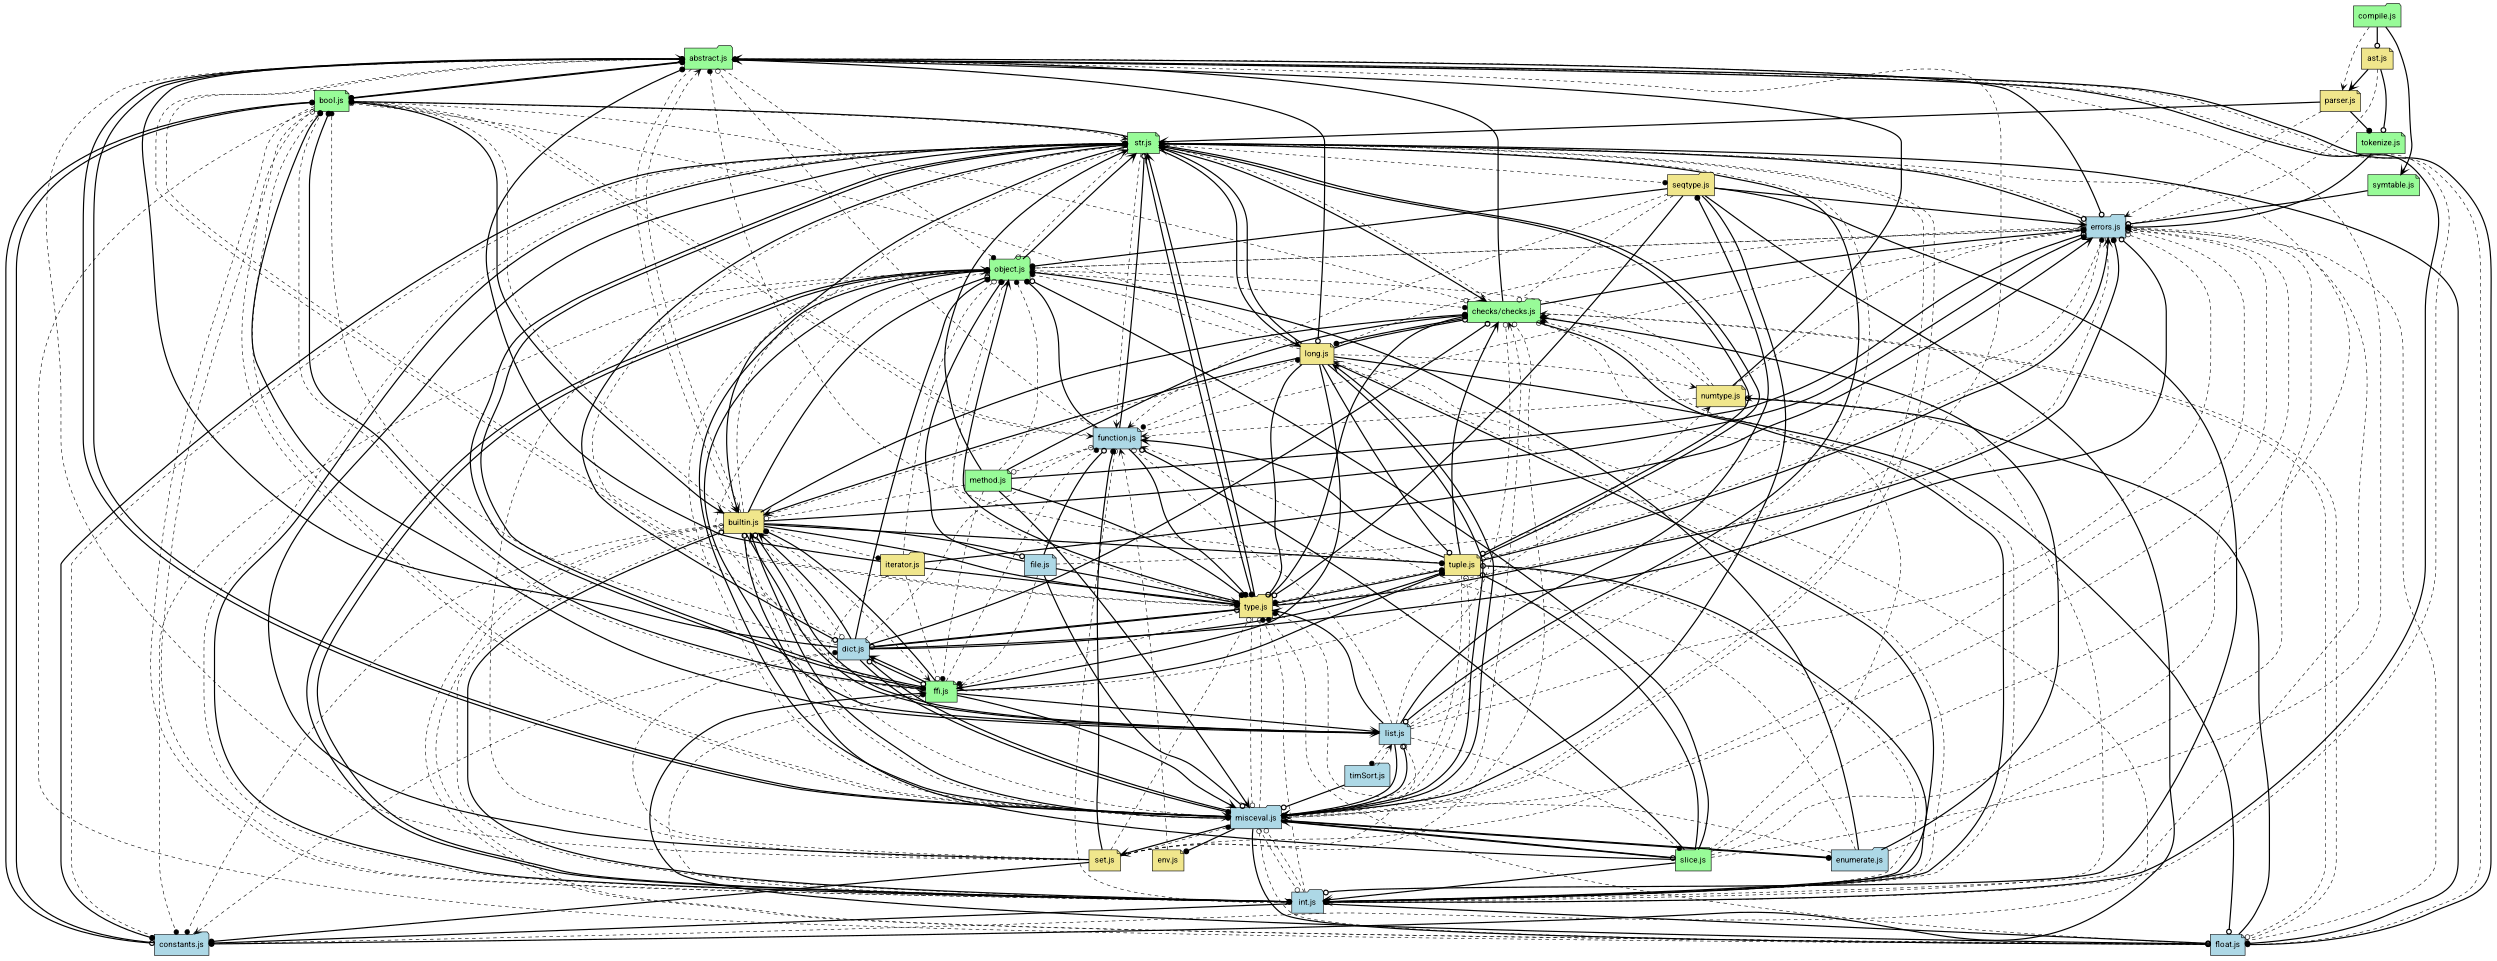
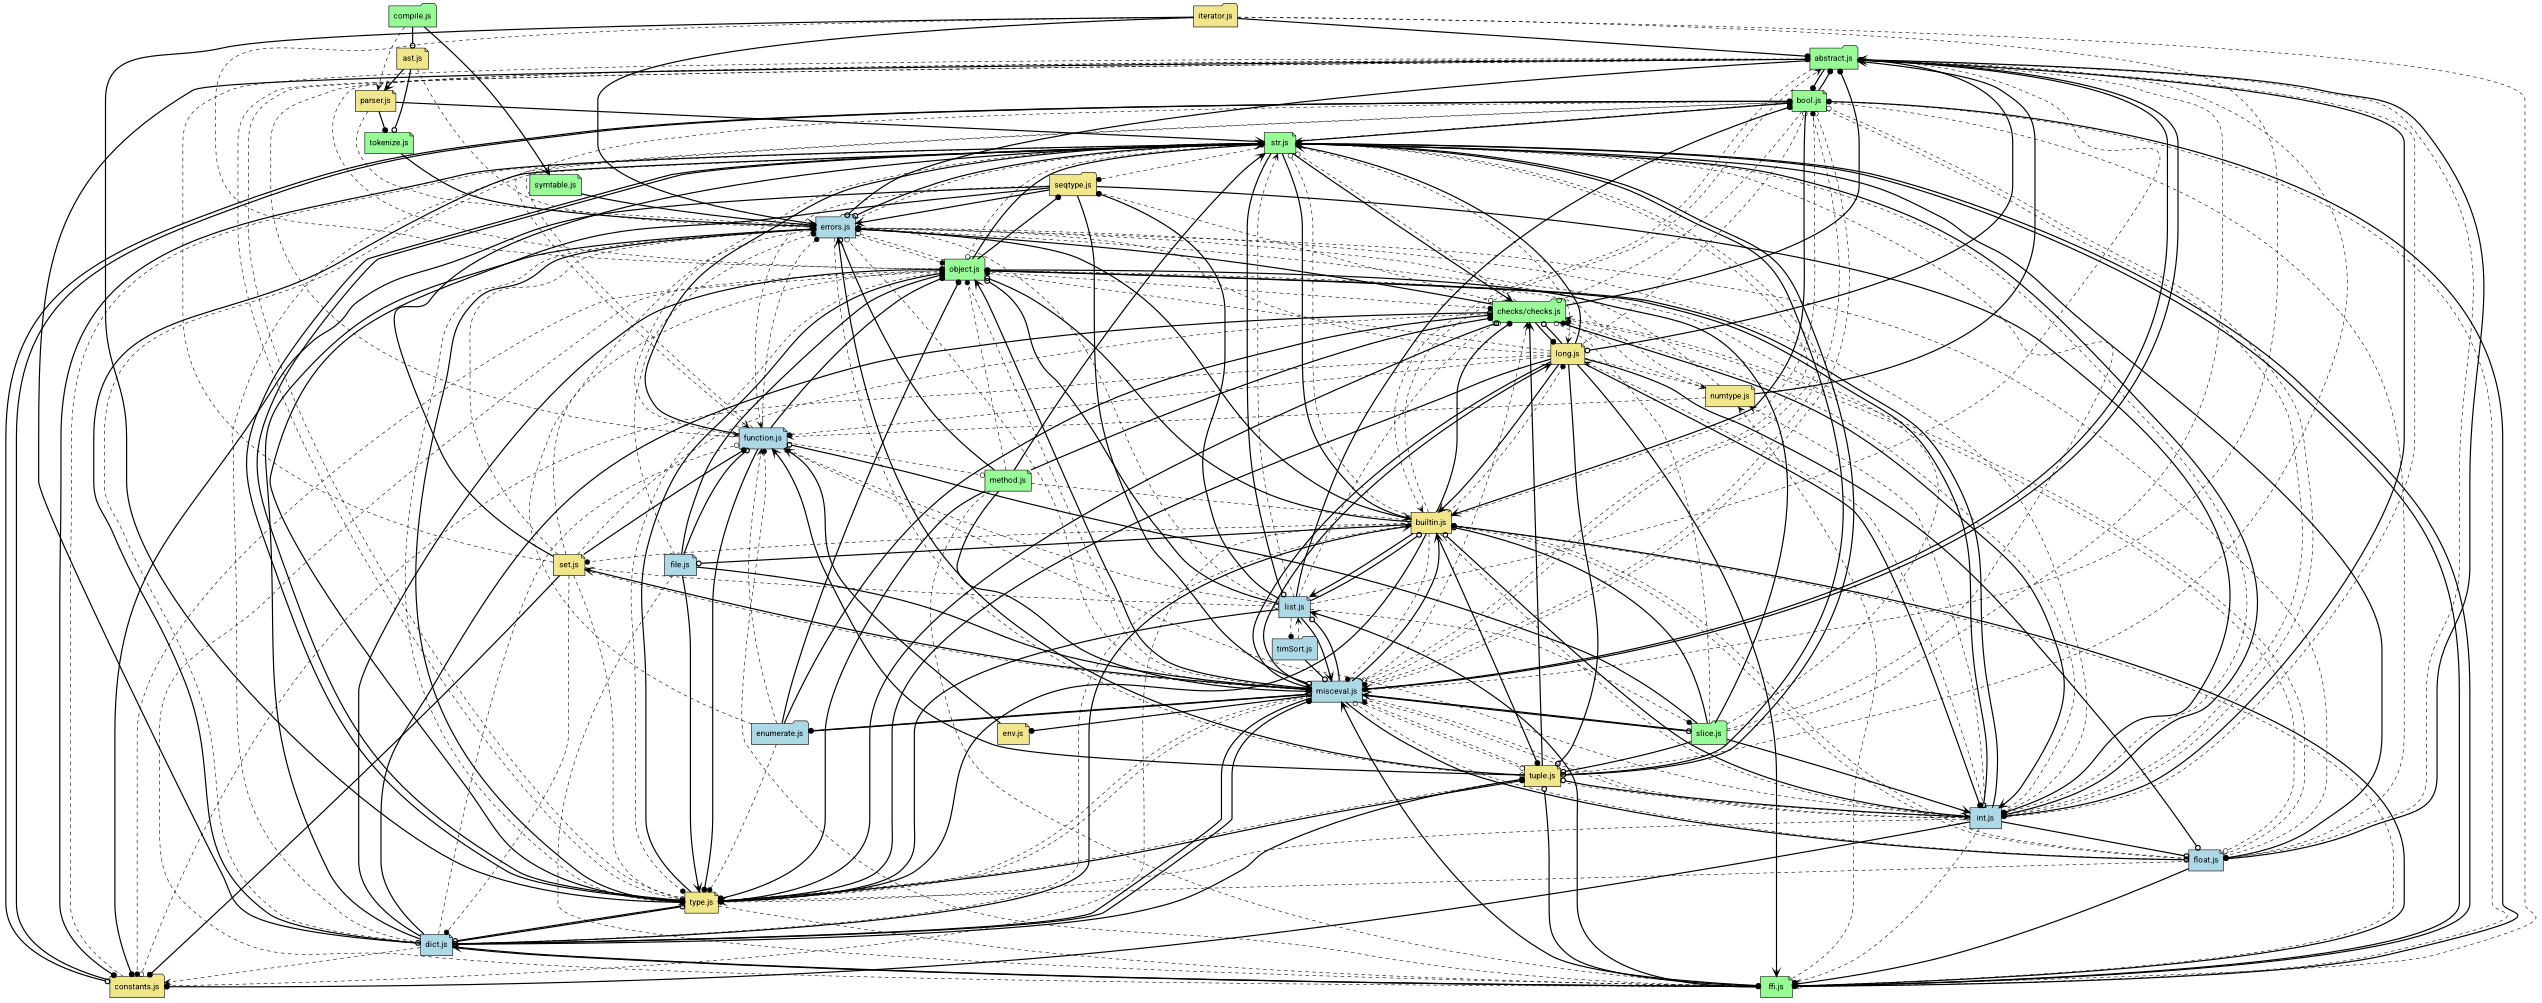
edge "seqtype.js" -> "object.js": reversed
edge "str.js" -> "long.js": style bold -> dashed
edge "enumerate.js" -> "checks/checks.js": arrowhead vee -> dot
edge "float.js" -> "numtype.js": removed
edge "type.js" -> "object.js": arrowhead vee -> dot
edge "builtin.js" -> "iterator.js": now "builtin.js" -> "set.js"
node "type.js": shape folder -> note
edge "env.js" -> "function.js": style dashed -> bold
node "constants.js": fillcolor lightblue -> khaki
